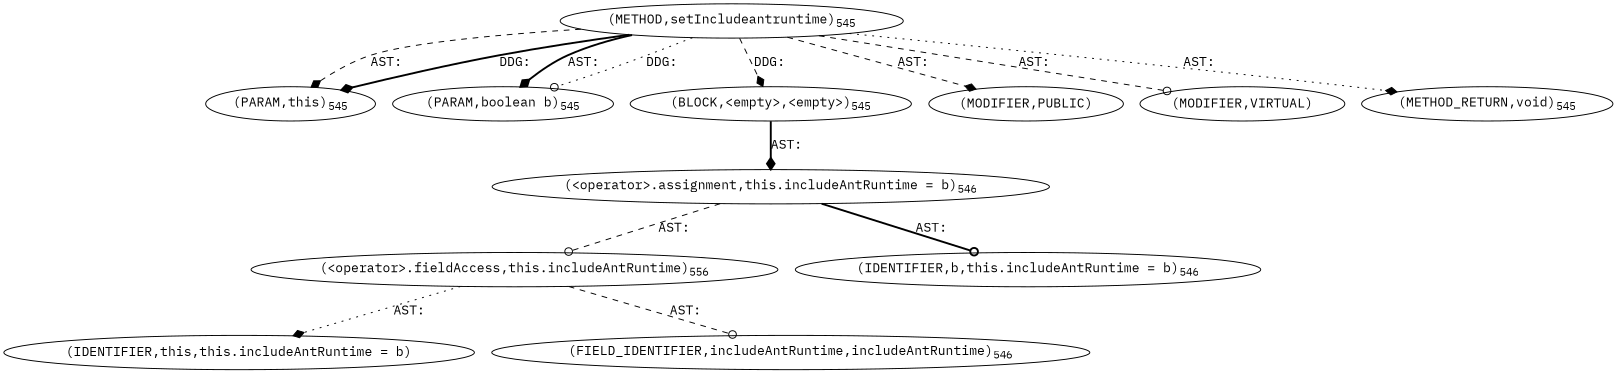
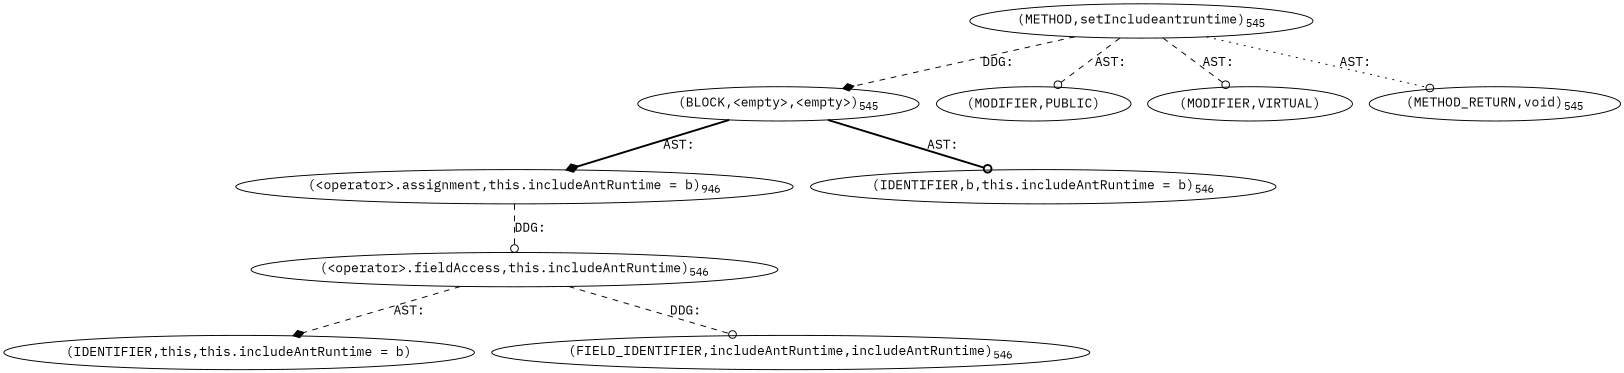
edge "(METHOD,setIncludeantruntime)" -> "(METHOD_RETURN,void)": arrowhead diamond -> odot
edge "(METHOD,setIncludeantruntime)" -> "(MODIFIER,PUBLIC)": arrowhead diamond -> odot
node "(PARAM,this)": removed
node "(PARAM,boolean b)": removed
node "(<operator>.assignment,this.includeAntRuntime = b)": text "546" -> "946"
edge "(<operator>.assignment,this.includeAntRuntime = b)" -> "(IDENTIFIER,b,this.includeAntRuntime = b)": now "(BLOCK,<empty>,<empty>)" -> "(IDENTIFIER,b,this.includeAntRuntime = b)"
edge "(<operator>.assignment,this.includeAntRuntime = b)" -> "(<operator>.fieldAccess,this.includeAntRuntime)": label "AST: " -> "DDG: "
node "(<operator>.fieldAccess,this.includeAntRuntime)": text "556" -> "546"
edge "(<operator>.fieldAccess,this.includeAntRuntime)" -> "(IDENTIFIER,this,this.includeAntRuntime = b)": style dotted -> dashed
edge "(<operator>.fieldAccess,this.includeAntRuntime)" -> "(FIELD_IDENTIFIER,includeAntRuntime,includeAntRuntime)": label "AST: " -> "DDG: "
